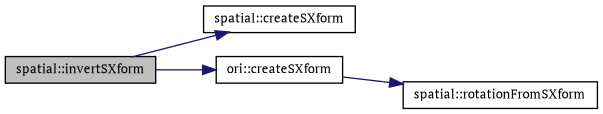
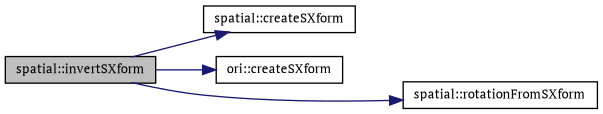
edge "ori::createSXform" -> "spatial::rotationFromSXform": now "spatial::invertSXform" -> "spatial::rotationFromSXform"
